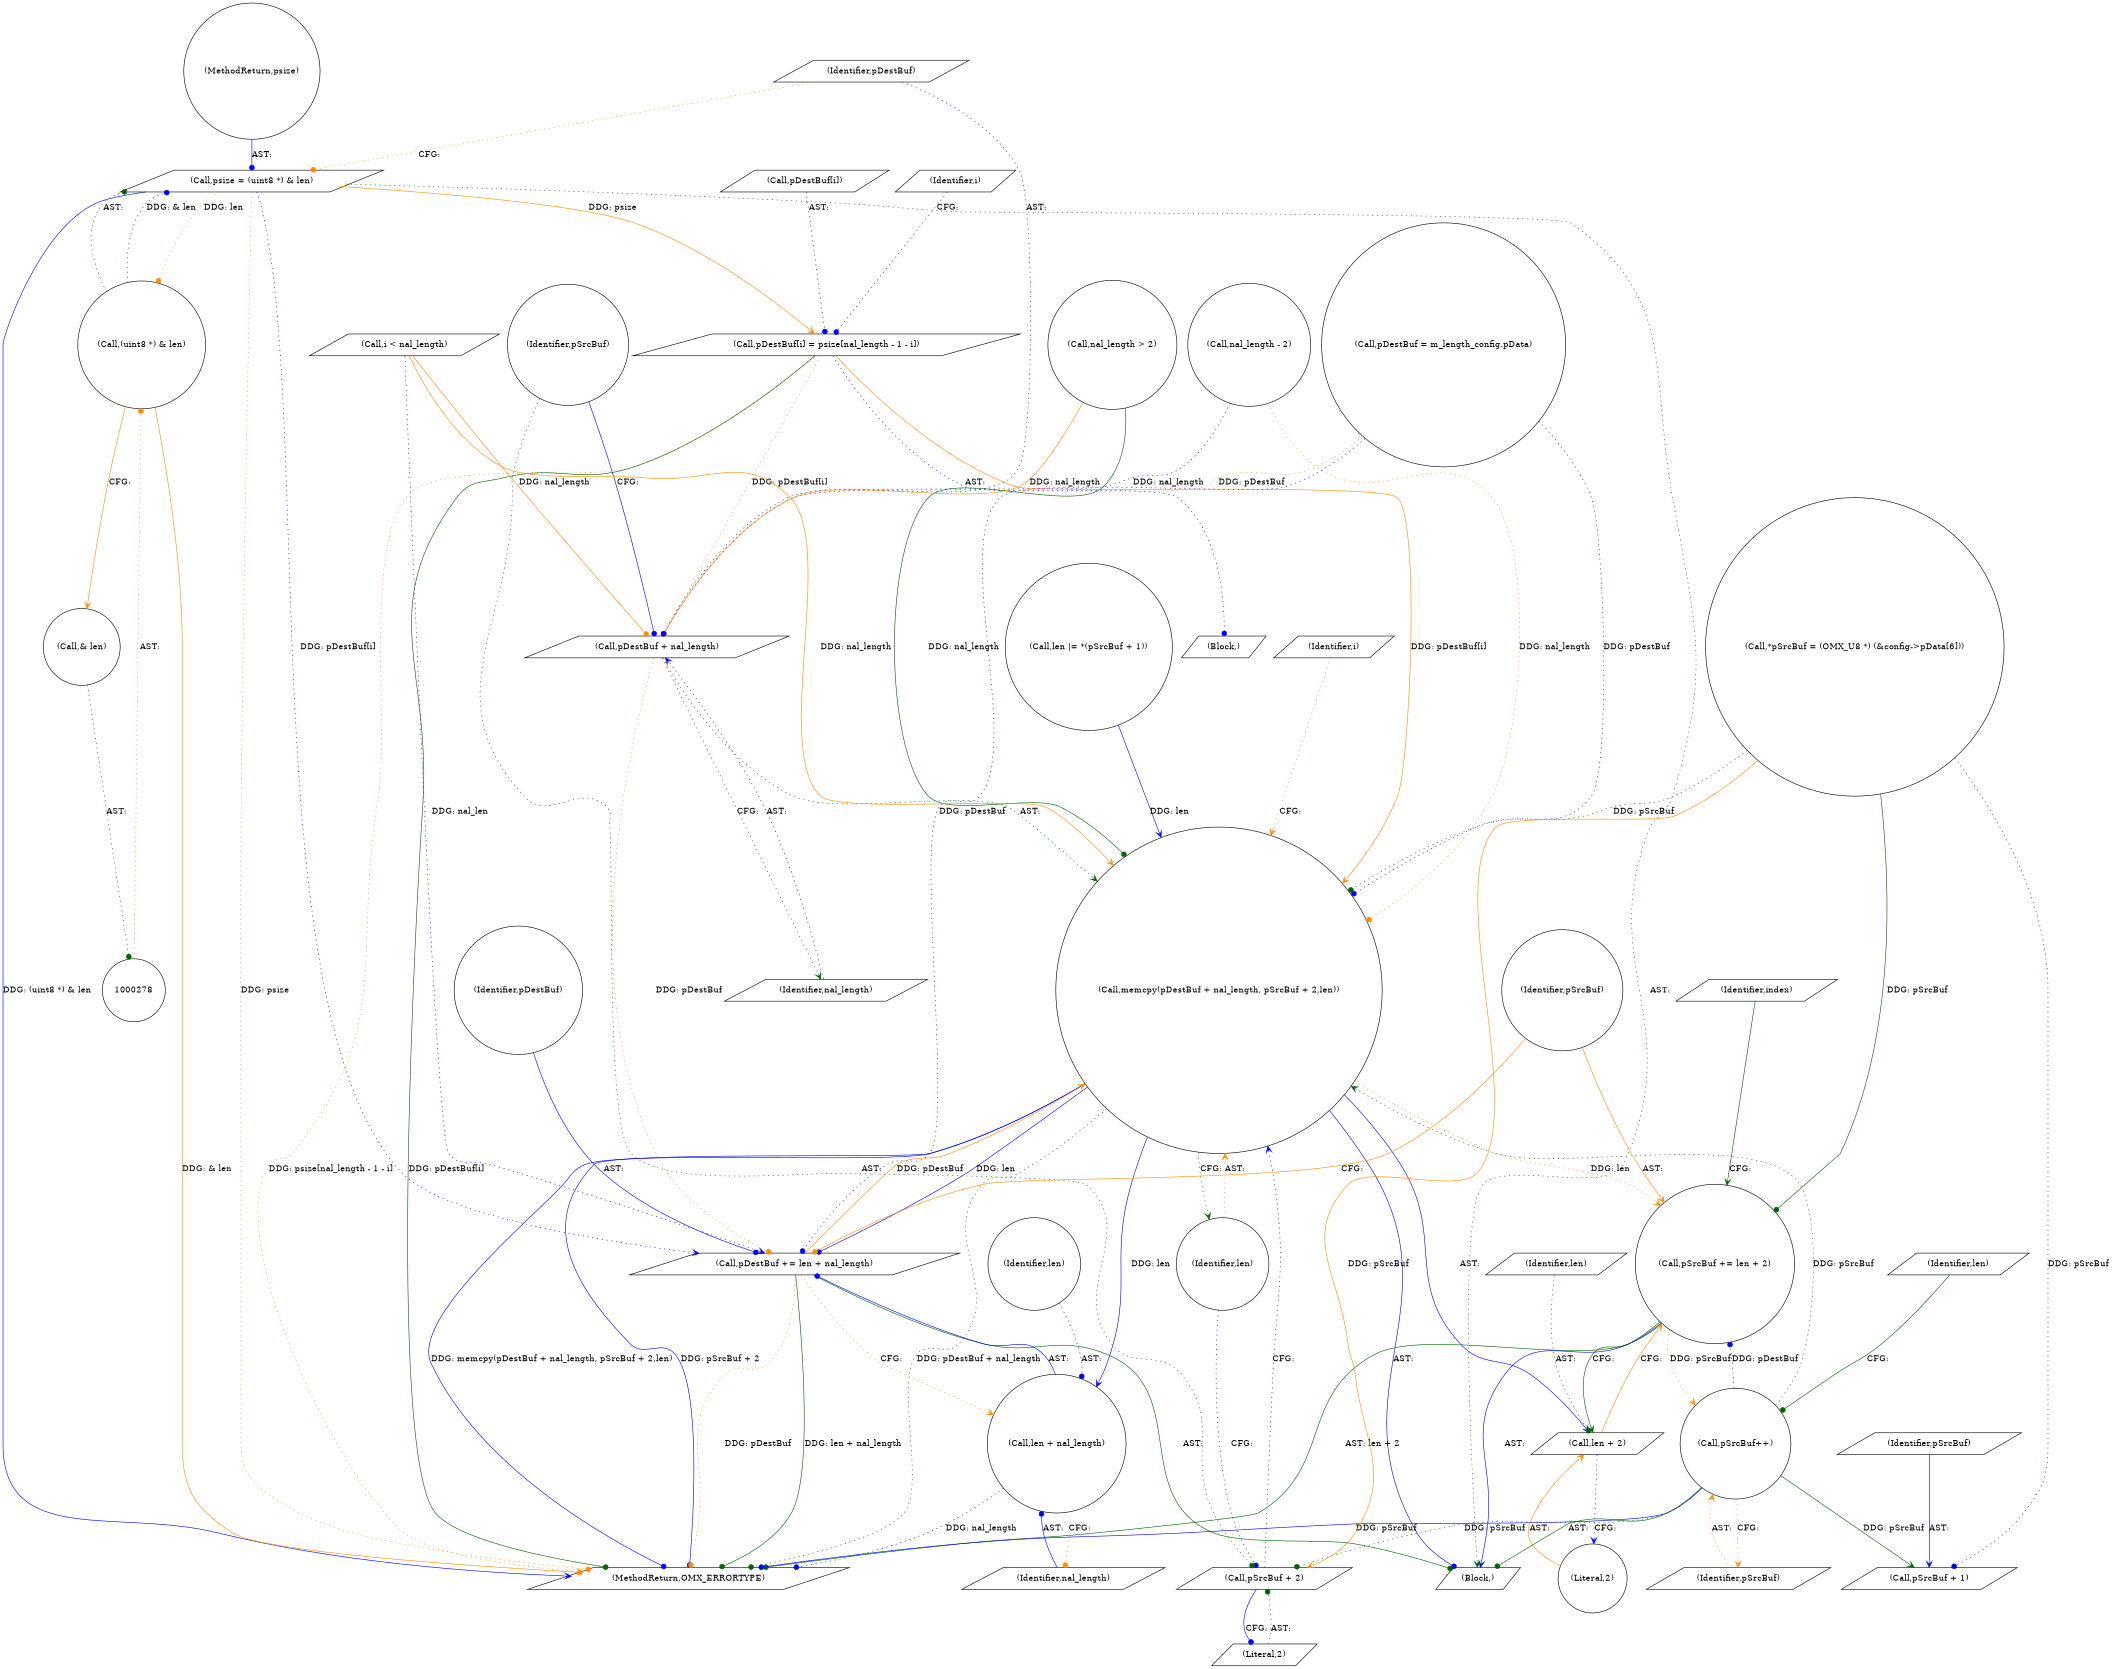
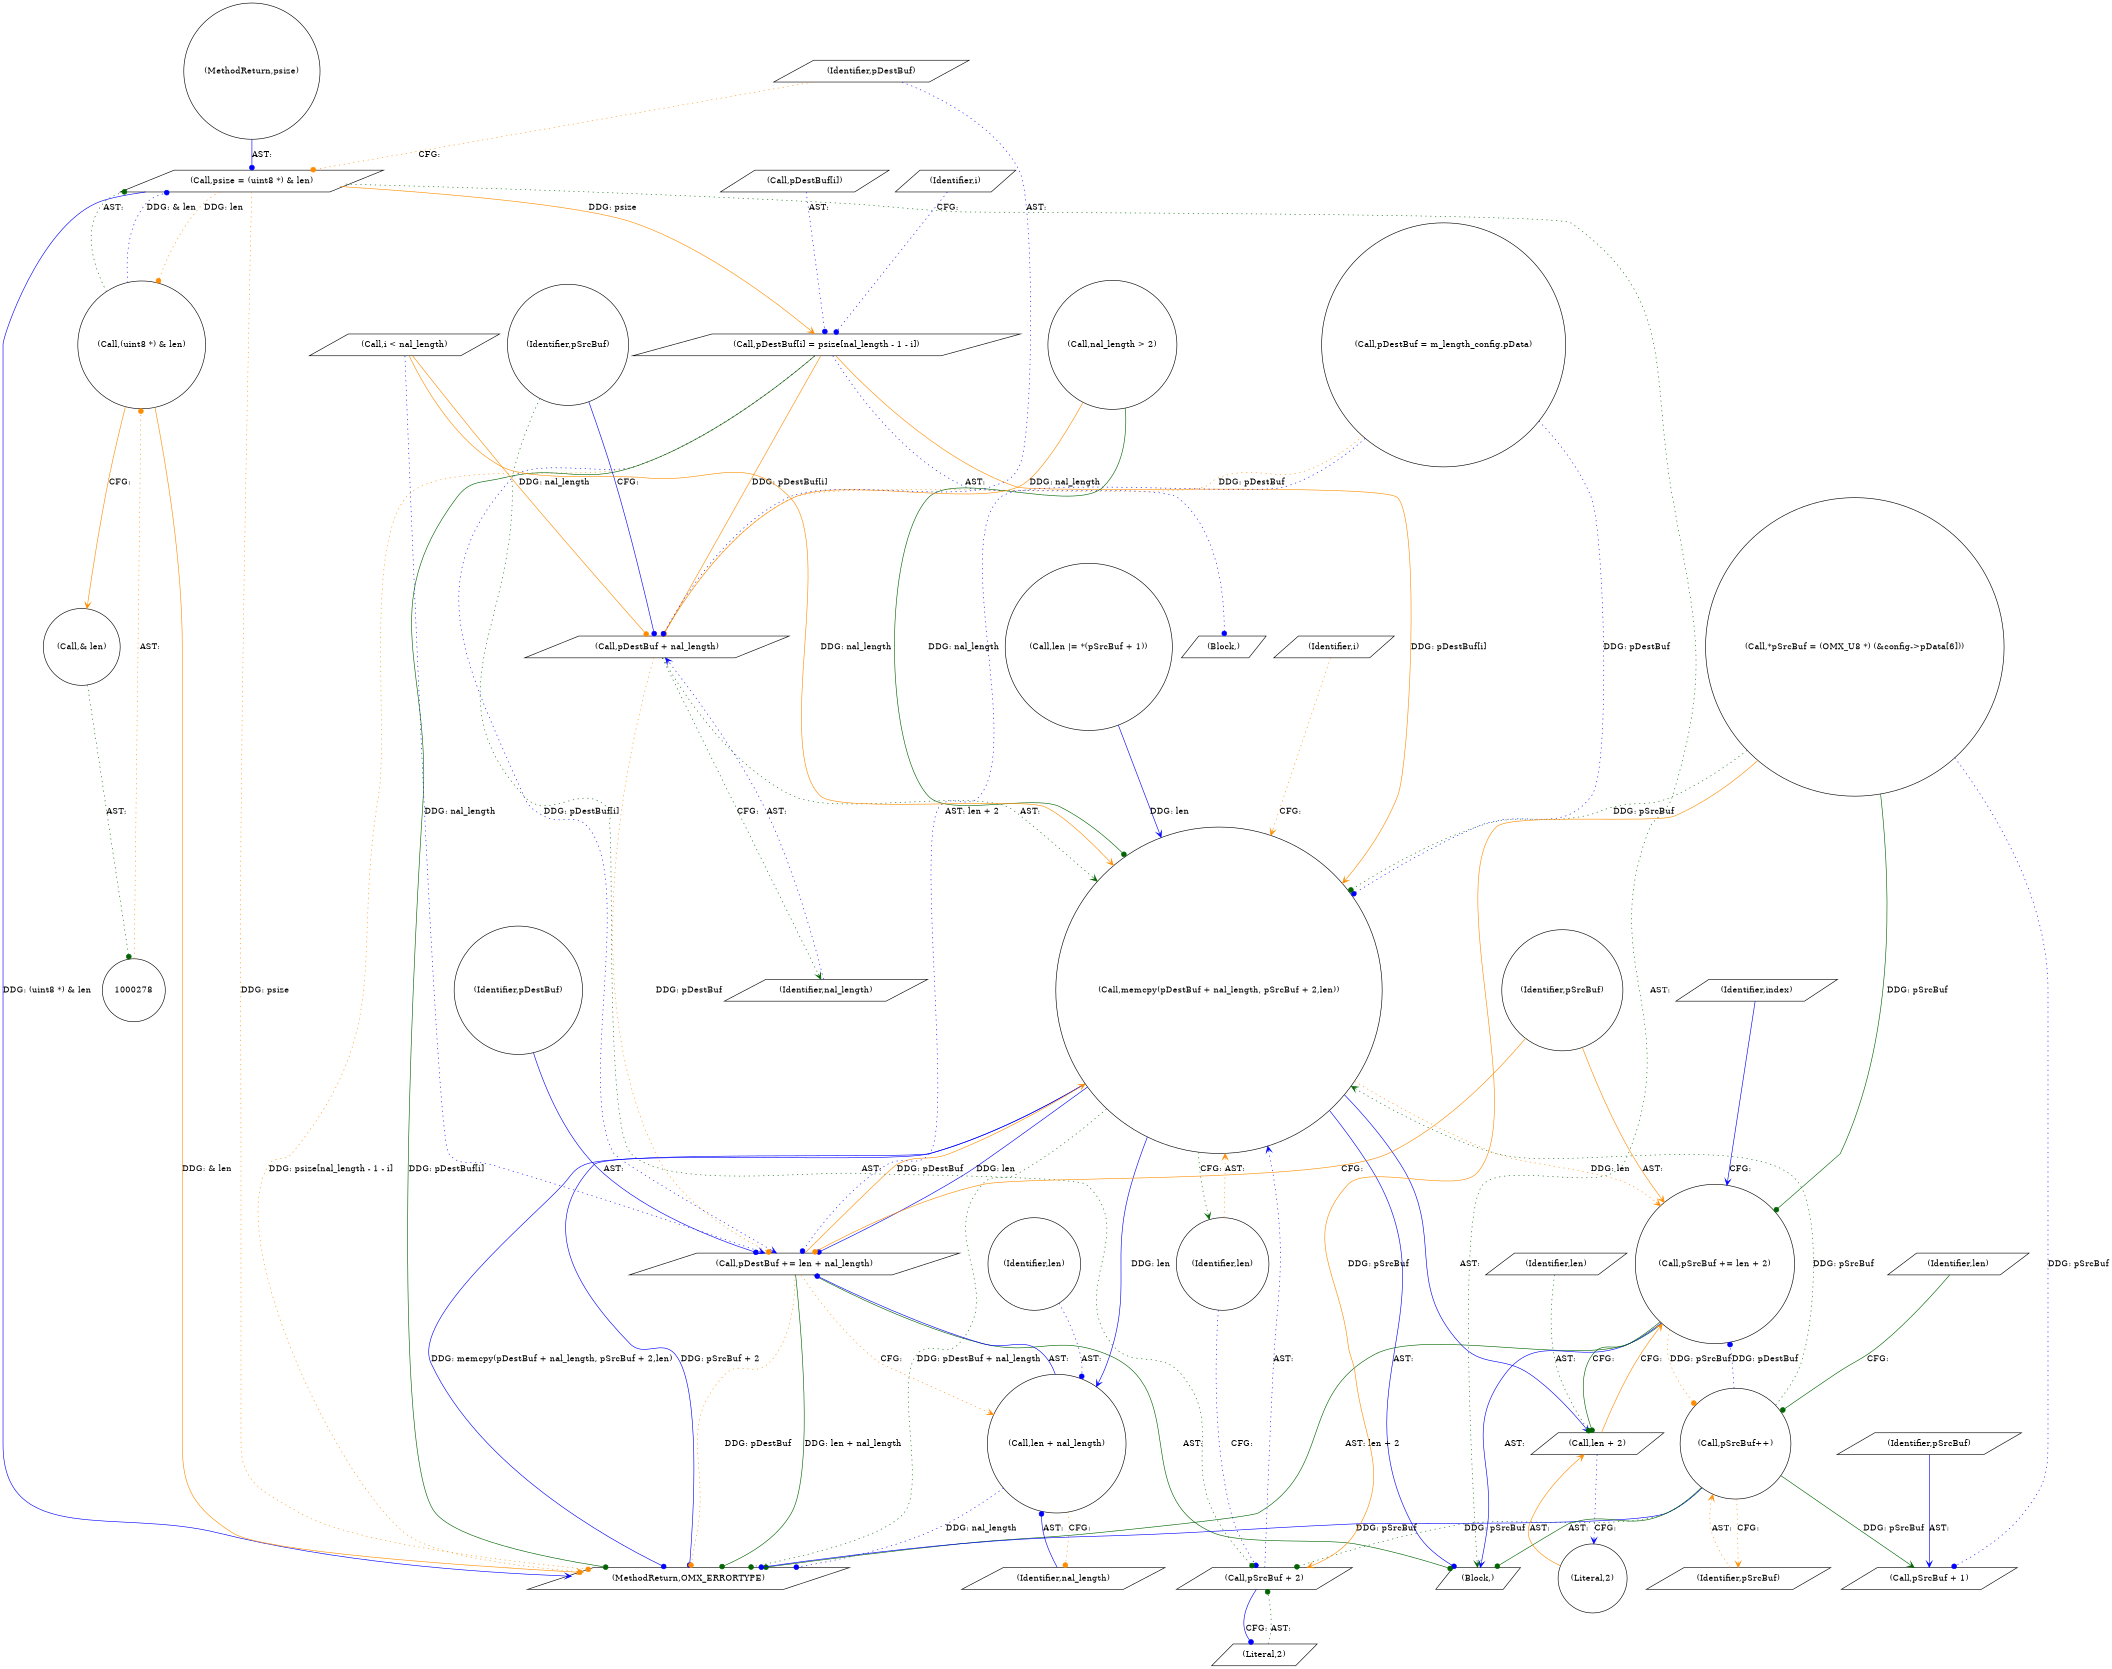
node "(Call,nal_length - 2)": removed
edge "(Call,pDestBuf[i] = psize[nal_length - 1 - i])" -> "(Call,pDestBuf + nal_length)": style dotted -> solid
edge "(Call,i < nal_length)" -> "(Call,pDestBuf += len + nal_length)": label "DDG: nal_len" -> "DDG: nal_length"
edge "(Call,pDestBuf = m_length_config.pData)" -> "(Call,pDestBuf += len + nal_length)": label "DDG: pDestBuf" -> "AST: len + 2"
edge "(Call,psize = (uint8 *) & len)" -> "(Call,pDestBuf += len + nal_length)": now "(Call,pDestBuf[i] = psize[nal_length - 1 - i])" -> "(Call,pDestBuf += len + nal_length)"
edge "(Identifier,index)" -> "(Call,pSrcBuf += len + 2)": color darkgreen -> blue
edge "(Call,pSrcBuf += len + 2)" -> "(Call,len + 2)": arrowhead vee -> dot
edge "(Call,pSrcBuf + 2)" -> "(Call,memcpy(pDestBuf + nal_length, pSrcBuf + 2,len))": label "CFG: " -> "AST: "
edge "(Call,pSrcBuf += len + 2)" -> "(Call,pSrcBuf++)": arrowhead vee -> dot
